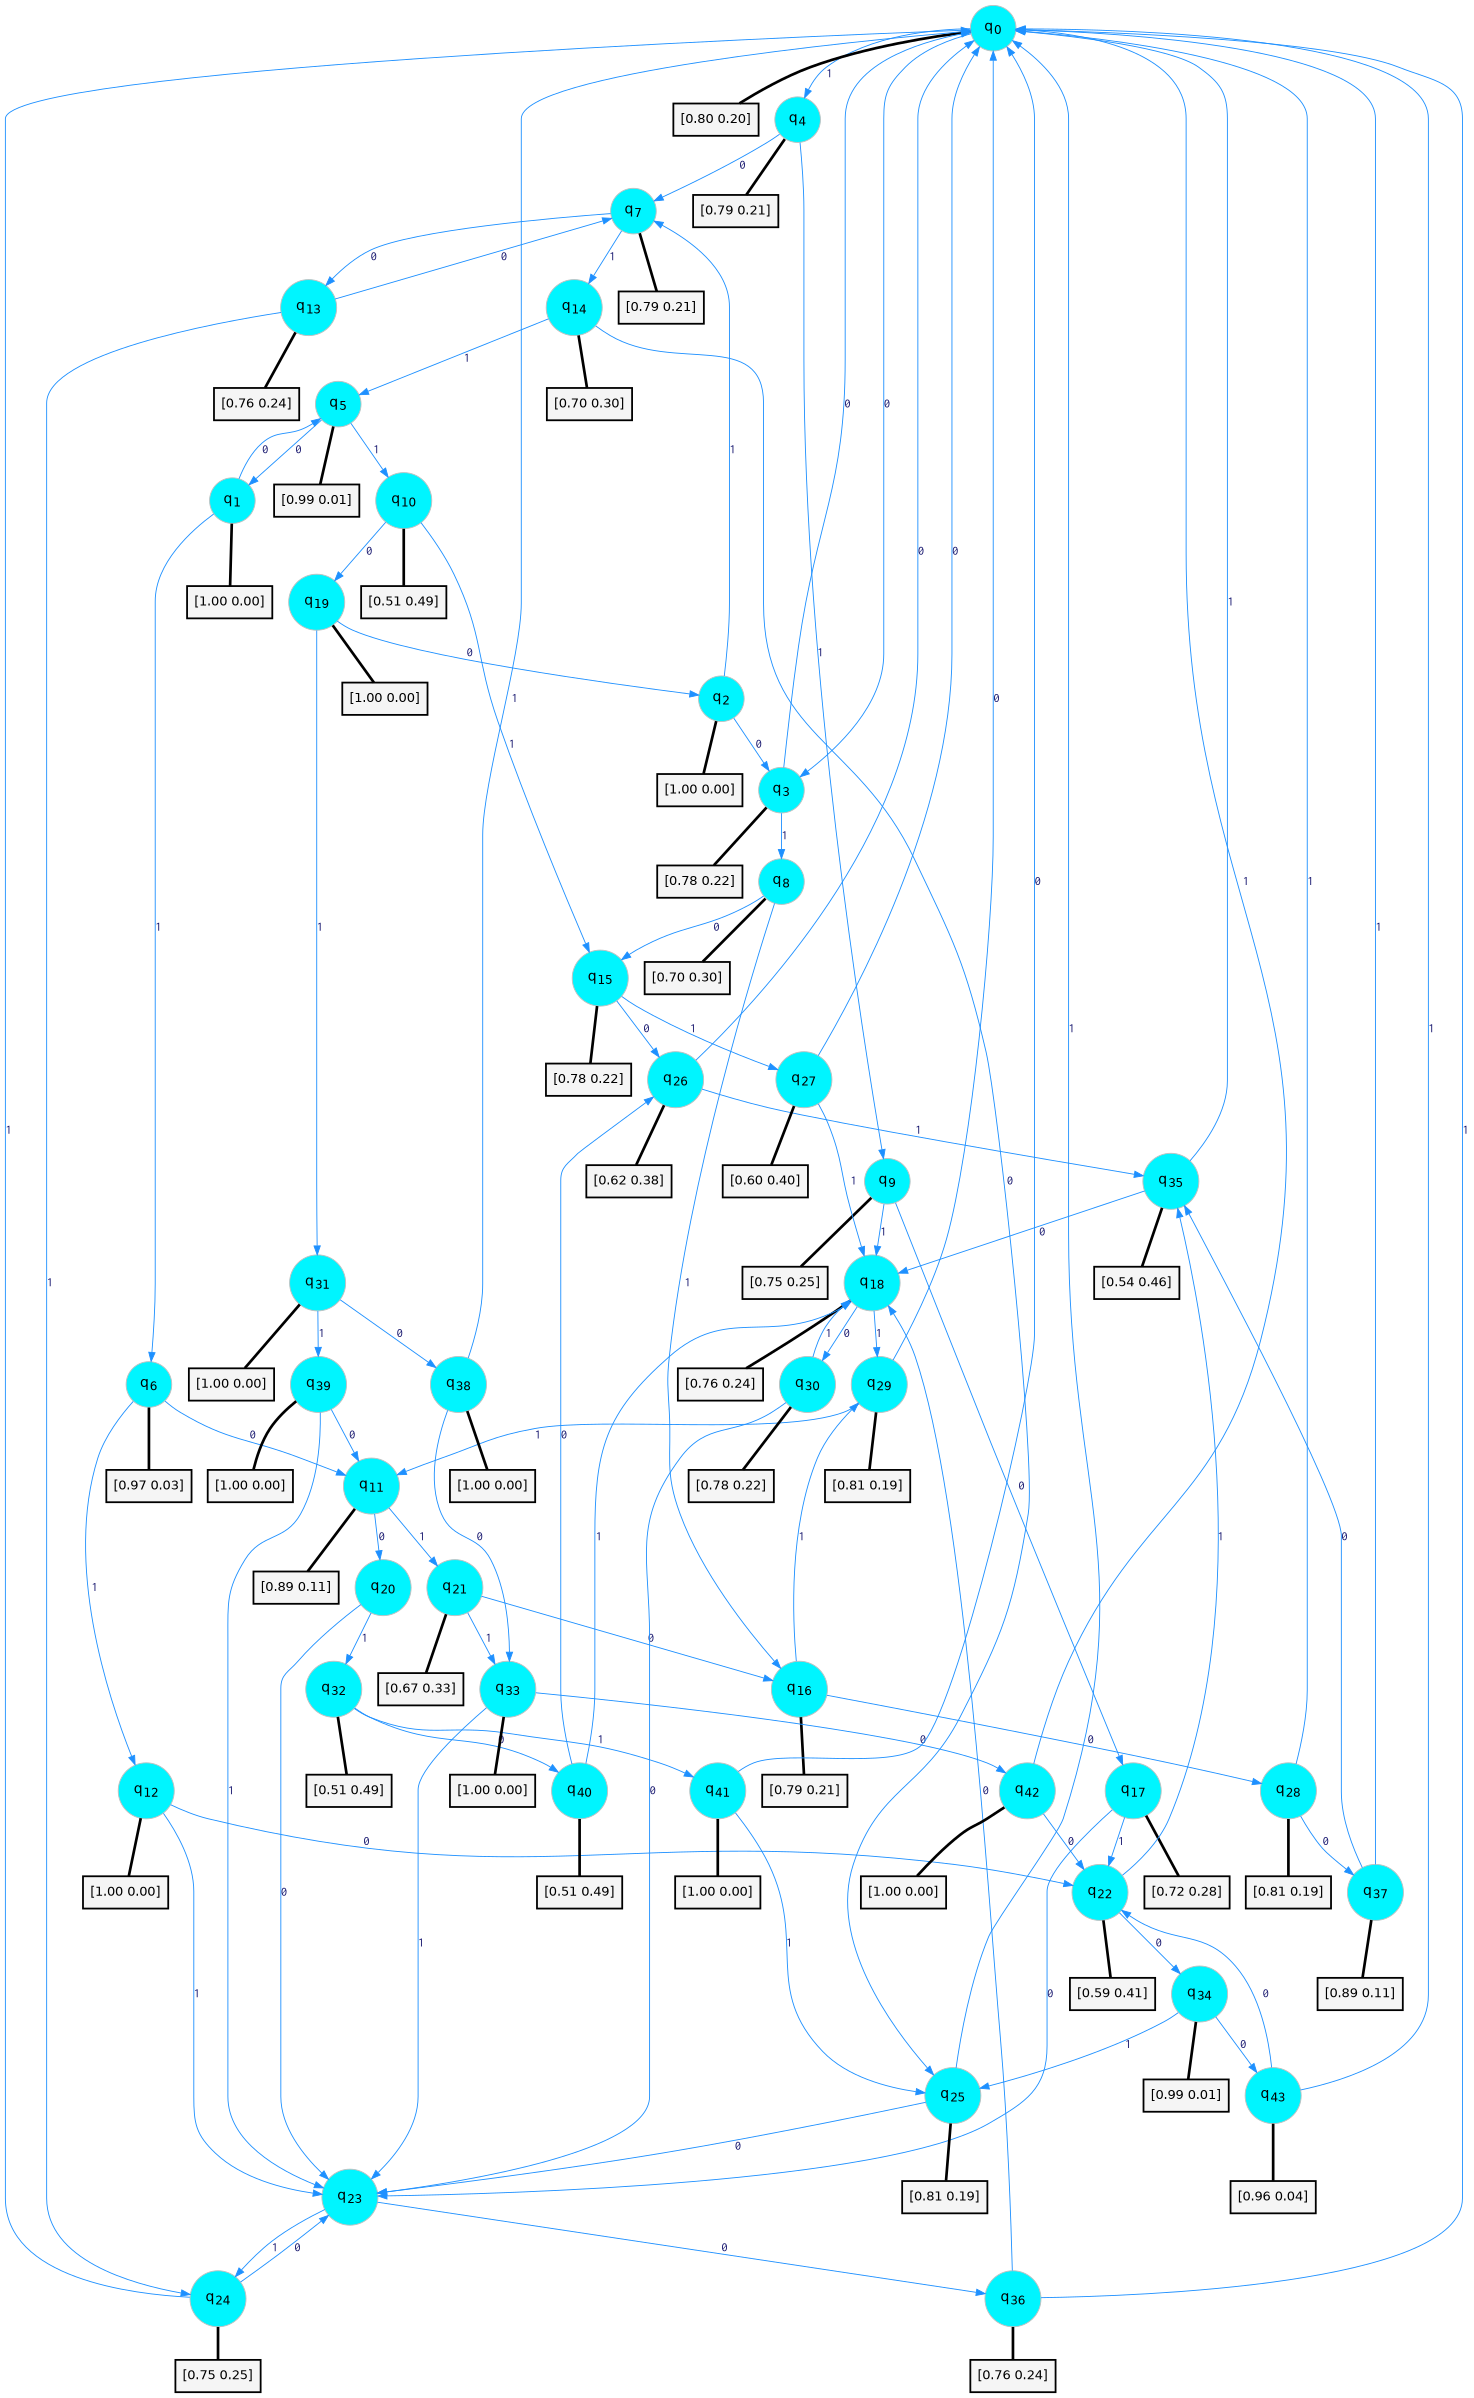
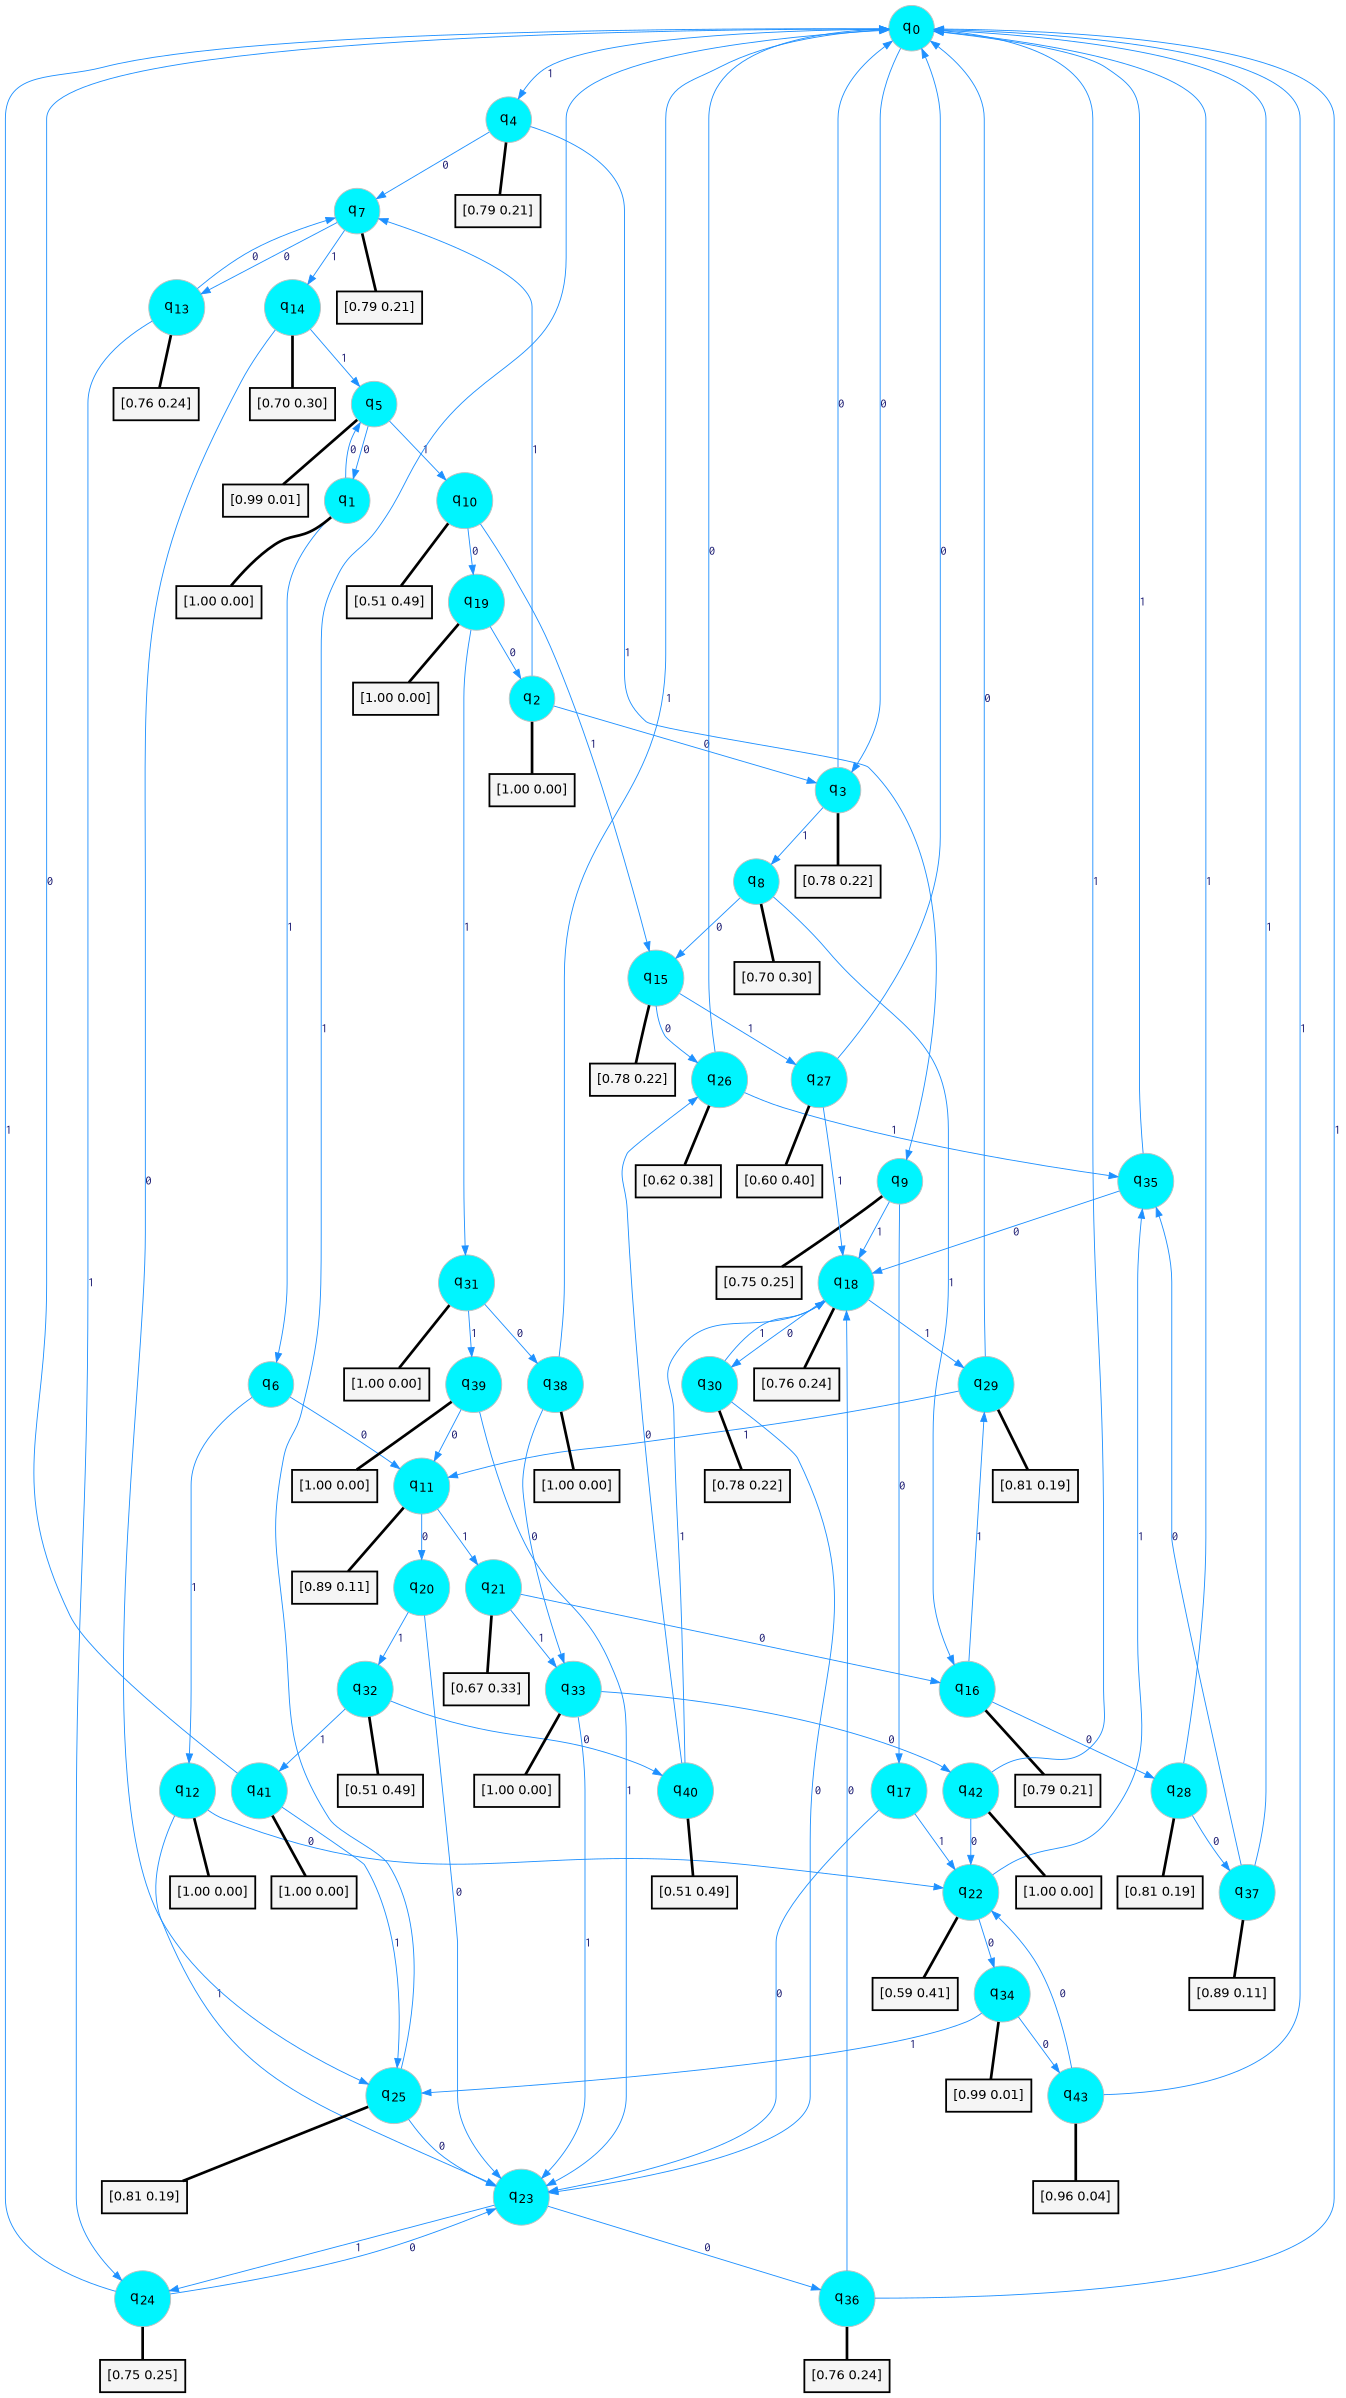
node "[0.80 0.20]": removed
node "[0.54 0.46]": removed
node "[0.97 0.03]": removed
node "[0.72 0.28]": removed
